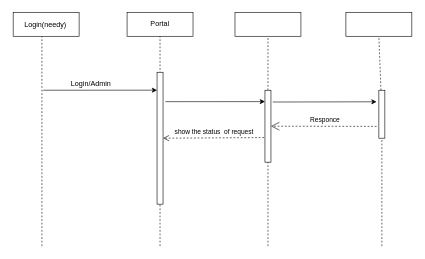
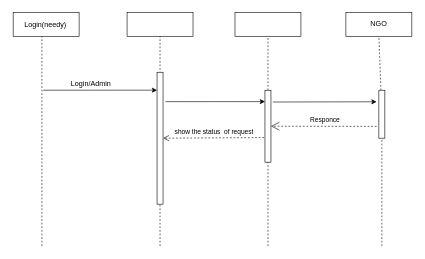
node "Portal": removed
node "NGO": added
